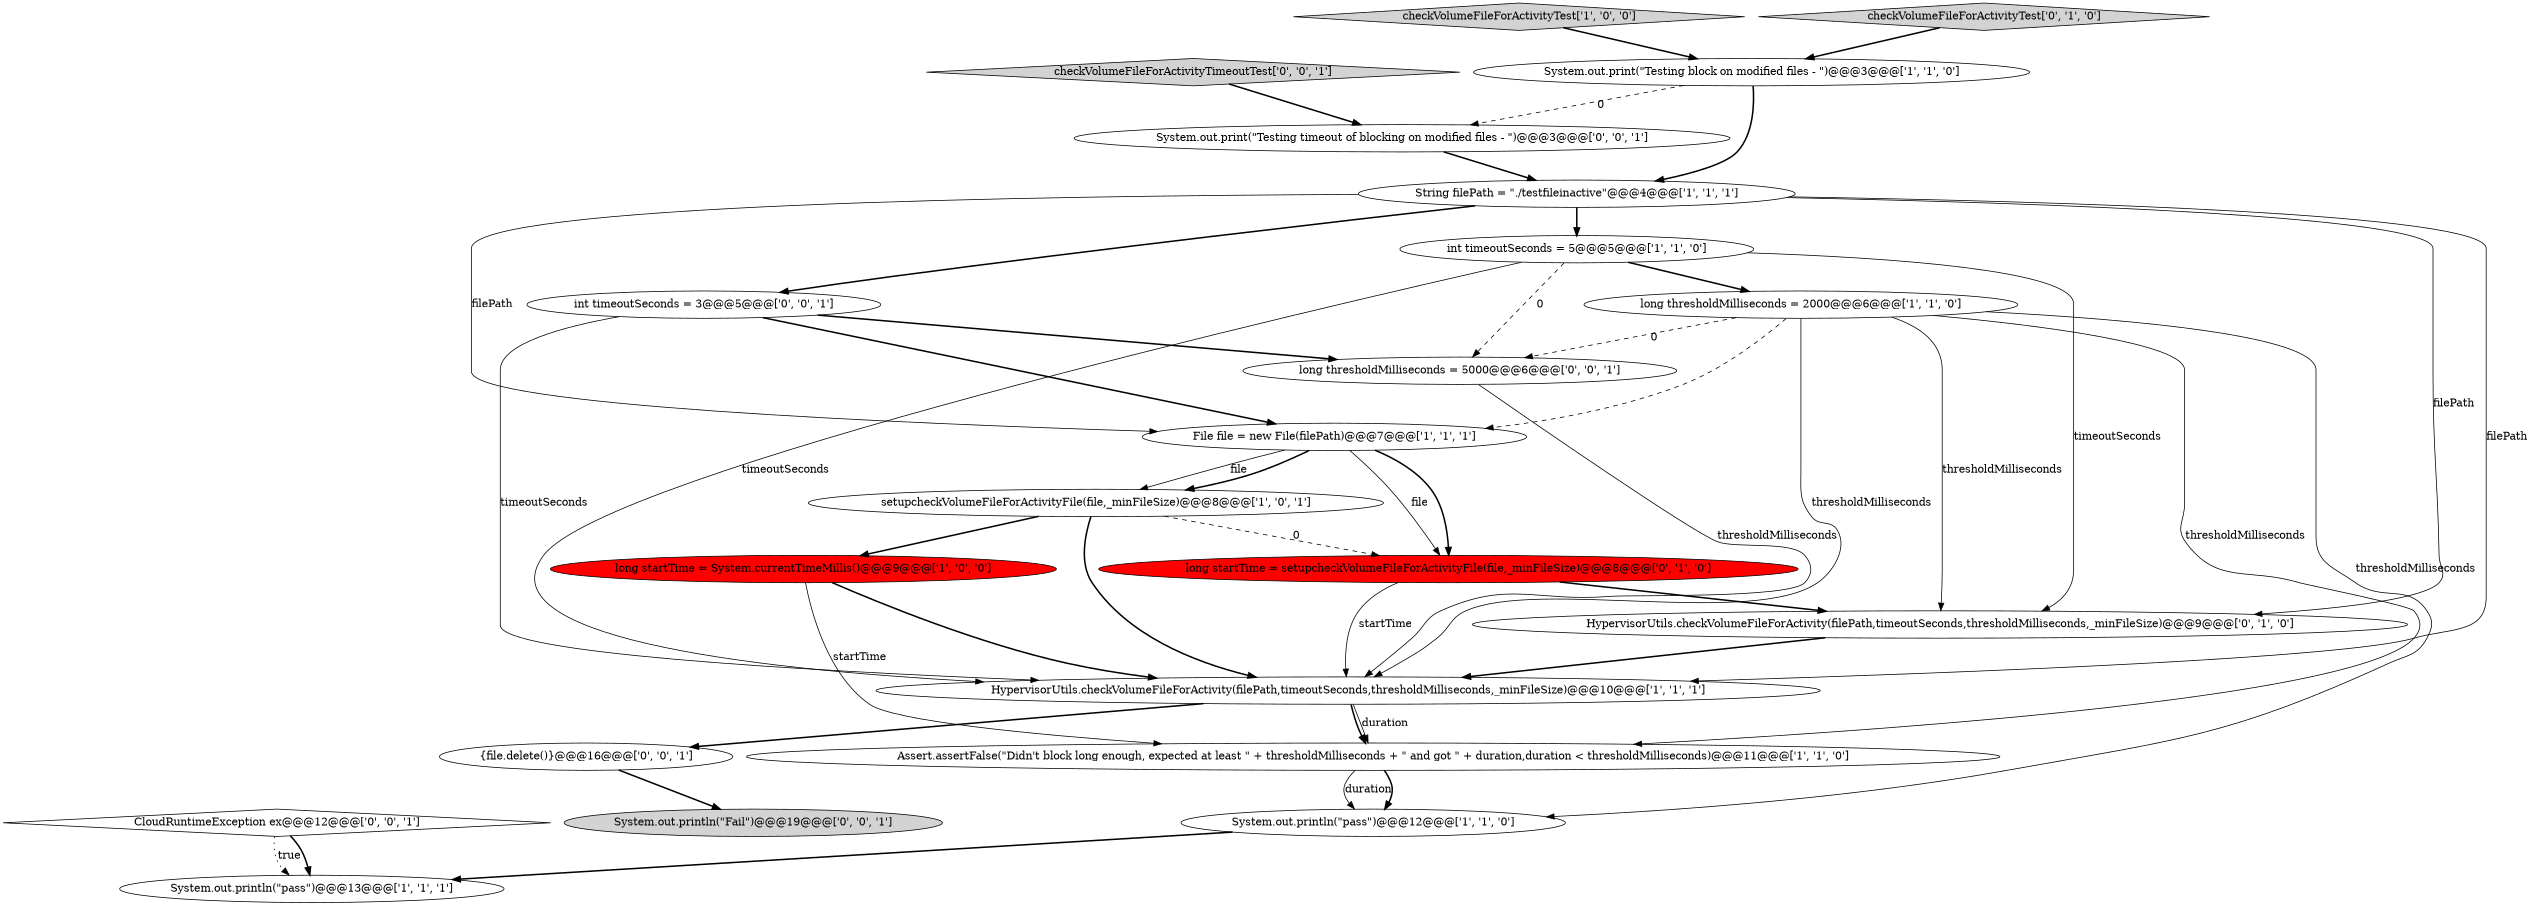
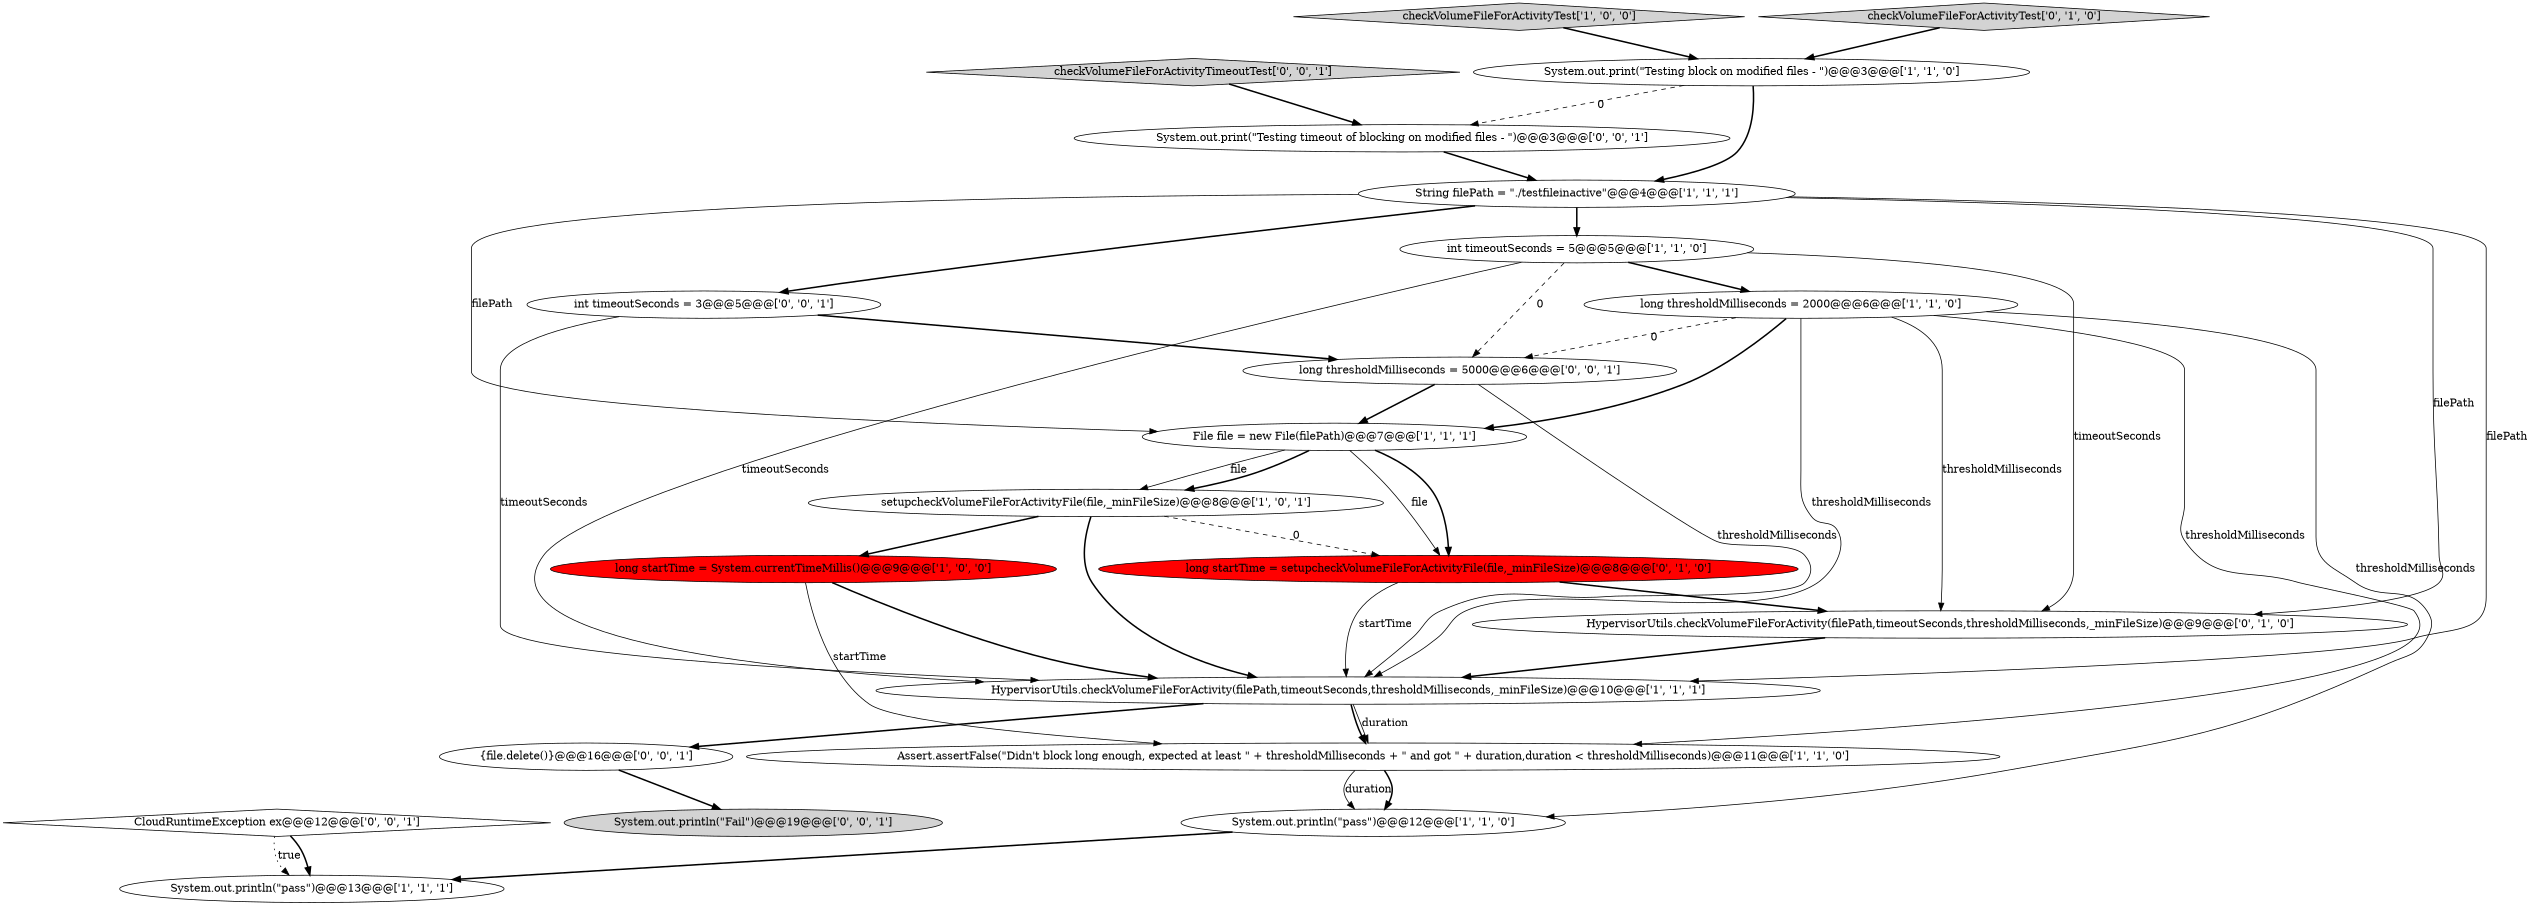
edge "int timeoutSeconds = 3@@@5@@@['0', '0', '1']" -> "File file = new File(filePath)@@@7@@@['1', '1', '1']": now "long thresholdMilliseconds = 5000@@@6@@@['0', '0', '1']" -> "File file = new File(filePath)@@@7@@@['1', '1', '1']"
edge "long thresholdMilliseconds = 2000@@@6@@@['1', '1', '0']" -> "File file = new File(filePath)@@@7@@@['1', '1', '1']": style dashed -> bold
